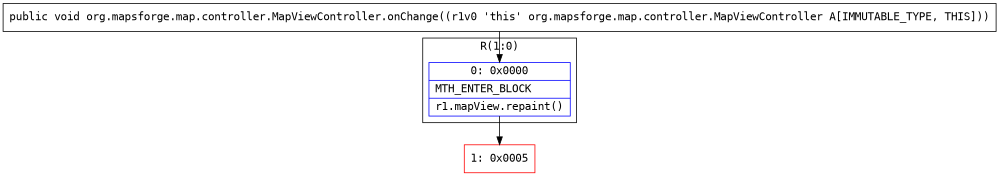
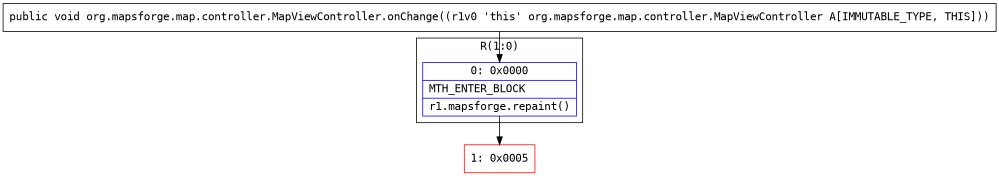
node "0: 0x0000": text "r1.mapView.repaint()" -> "r1.mapsforge.repaint()"
